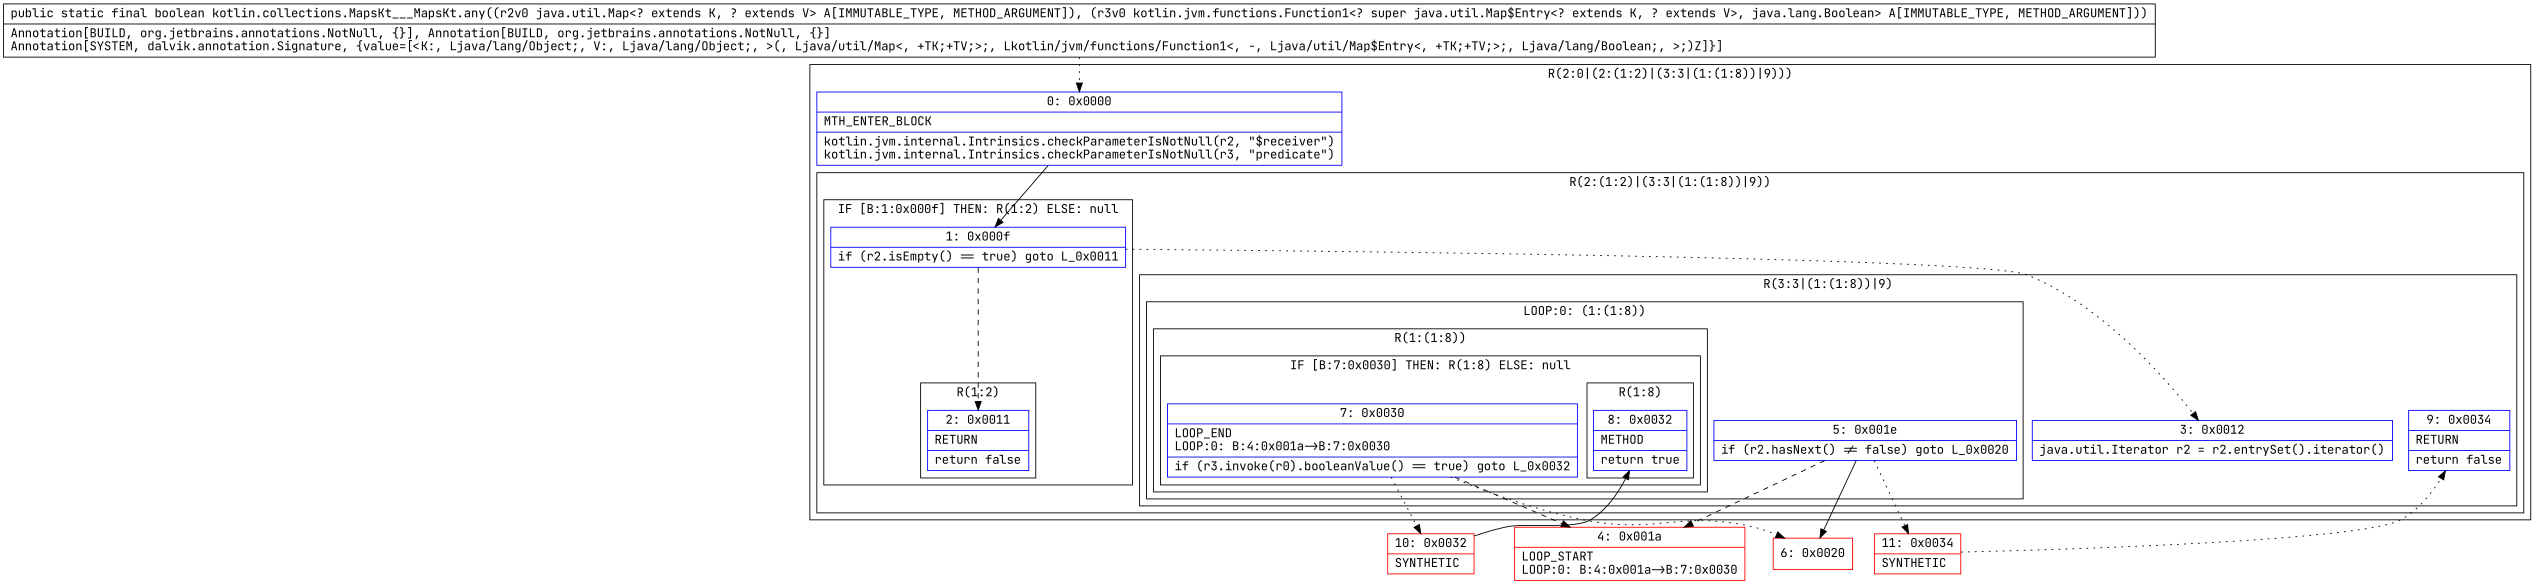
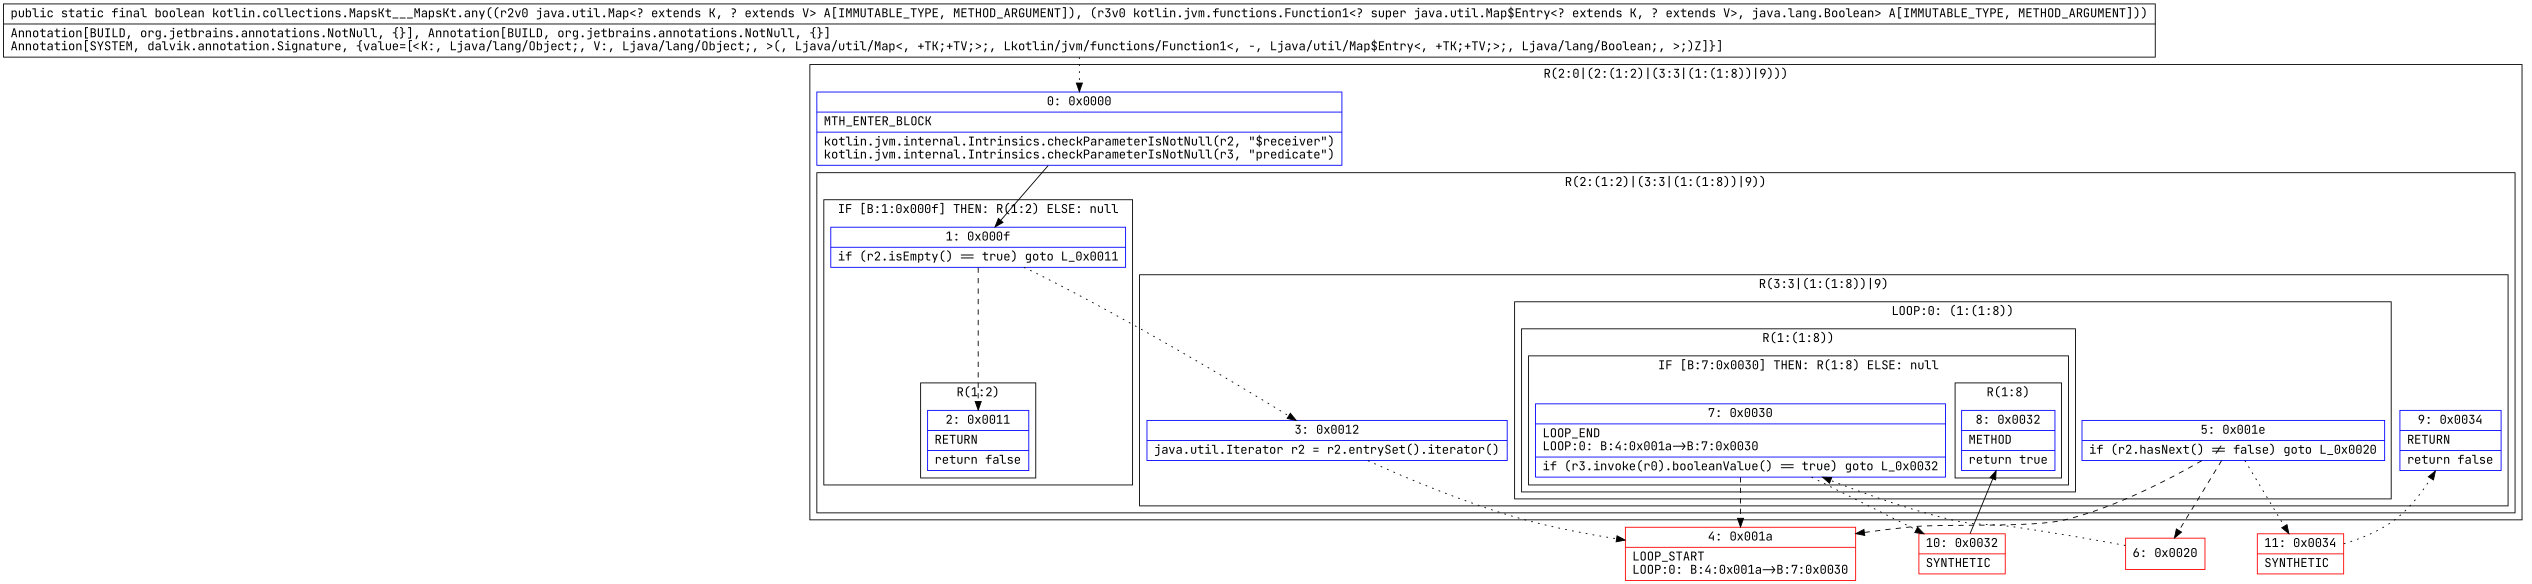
edge "5: 0x001e" -> "6: 0x0020": style solid -> dashed
edge "3: 0x0012" -> "4: 0x001a": added
edge "7: 0x0030" -> "6: 0x0020": reversed
